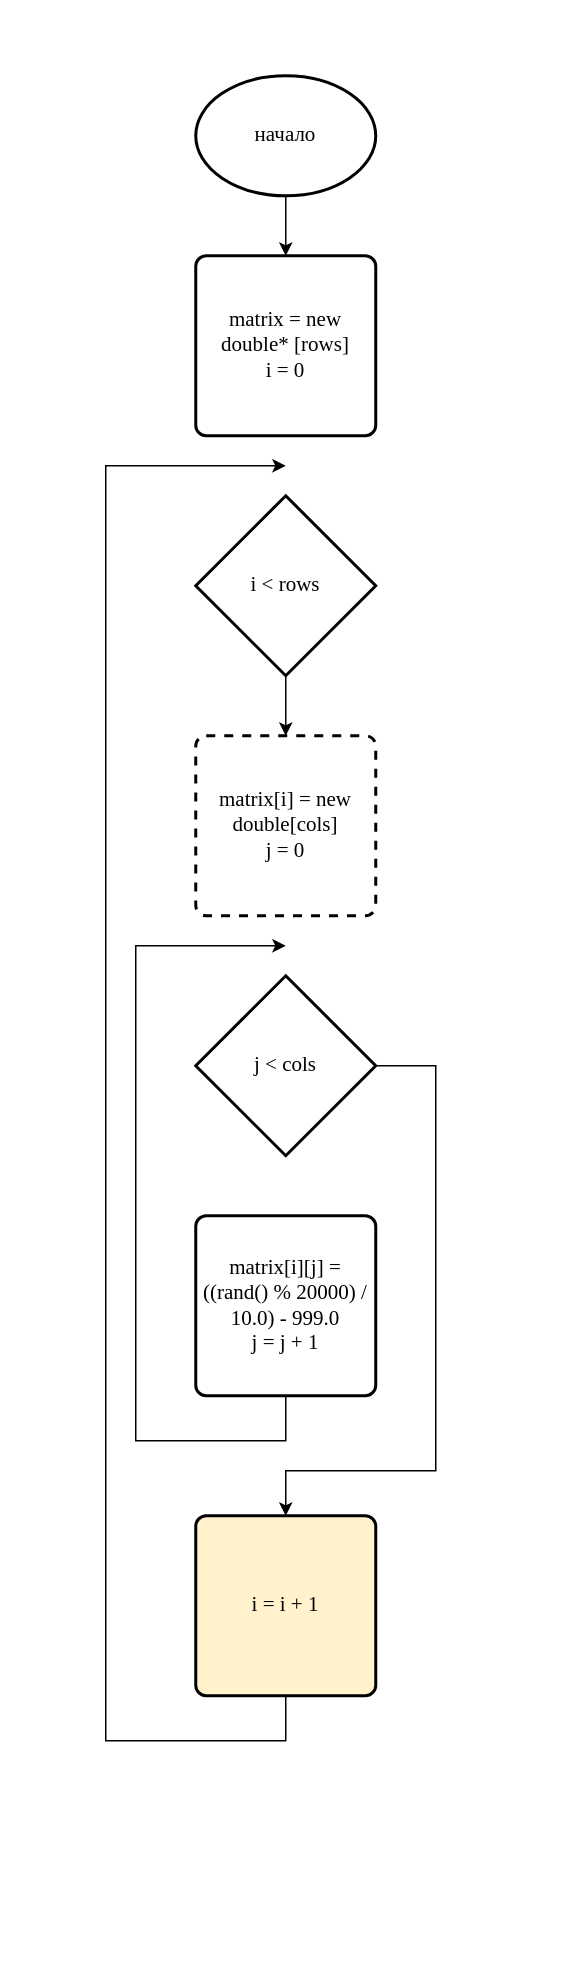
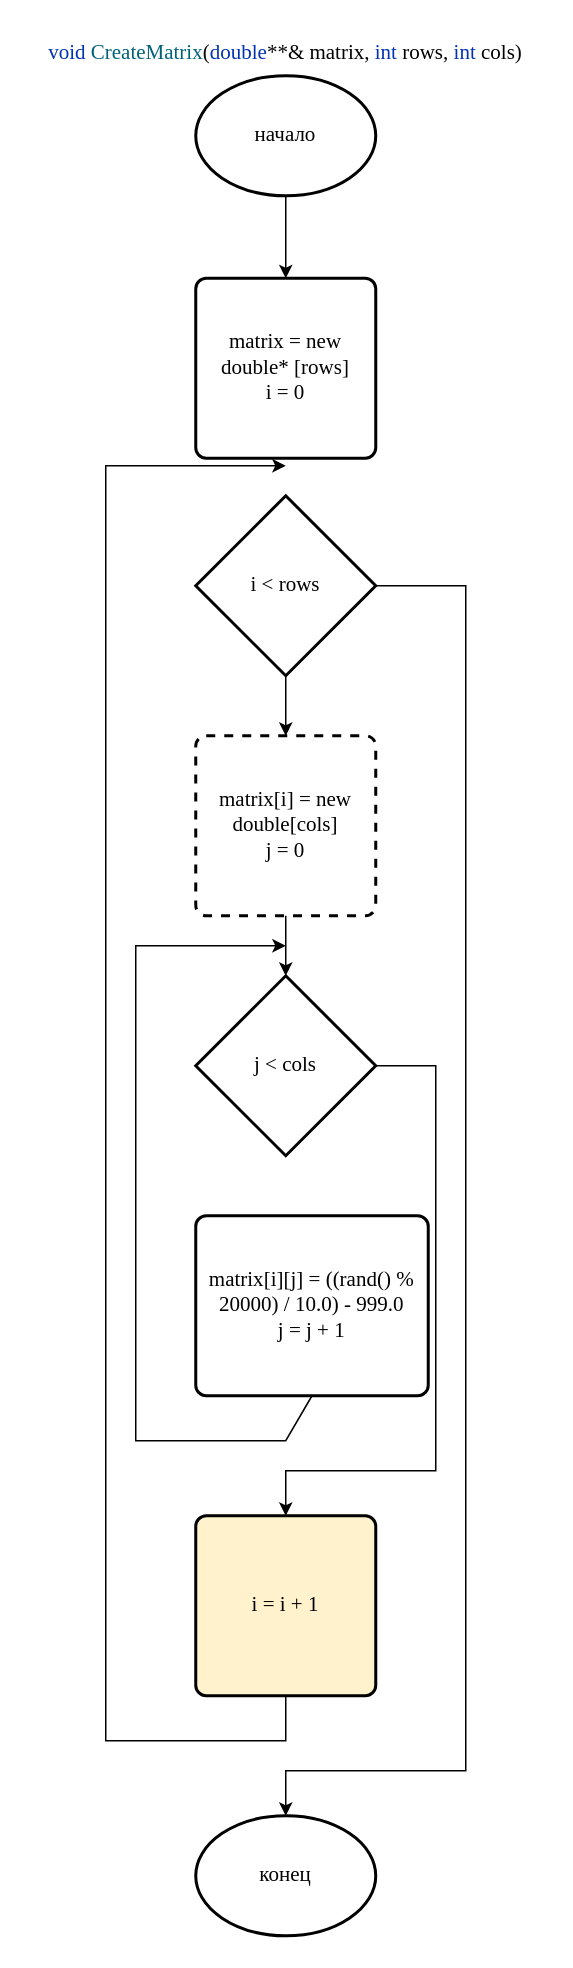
node "void CreateMatrix(double**& matrix, int rows, int cols)": added
node "matrix = new double* [rows] i = 0": moved (286, 346) -> (286, 368)
edge "matrix[i] = new double[cols] j = 0" -> "j < cols": added
edge "i < rows" -> "конец": added
node "matrix[i][j] = ((rand() % 20000) / 10.0) - 999.0 j = j + 1": size 180x180 -> 233x180
node "конец": added
